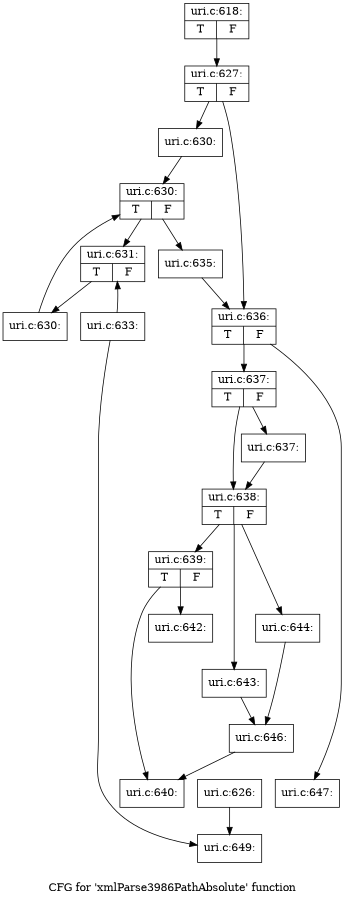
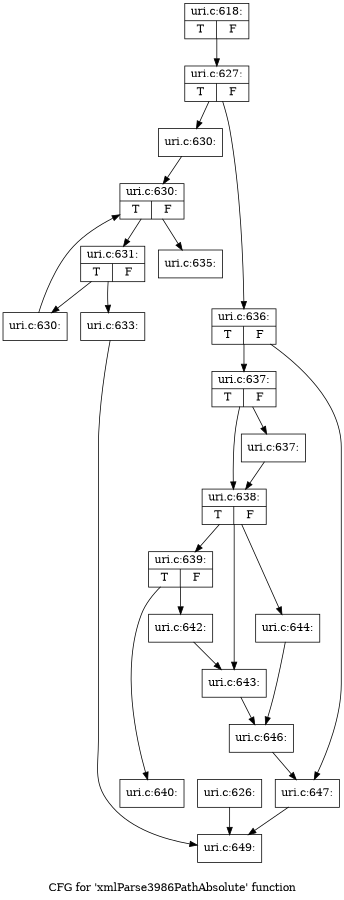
edge "uri.c:635:" -> "uri.c:636:": removed
edge "uri.c:633:" -> "uri.c:631:": reversed
edge "uri.c:642:" -> "uri.c:643:": added
edge "uri.c:646:" -> "uri.c:640:": now "uri.c:646:" -> "uri.c:647:"
edge "uri.c:647:" -> "uri.c:649:": added
